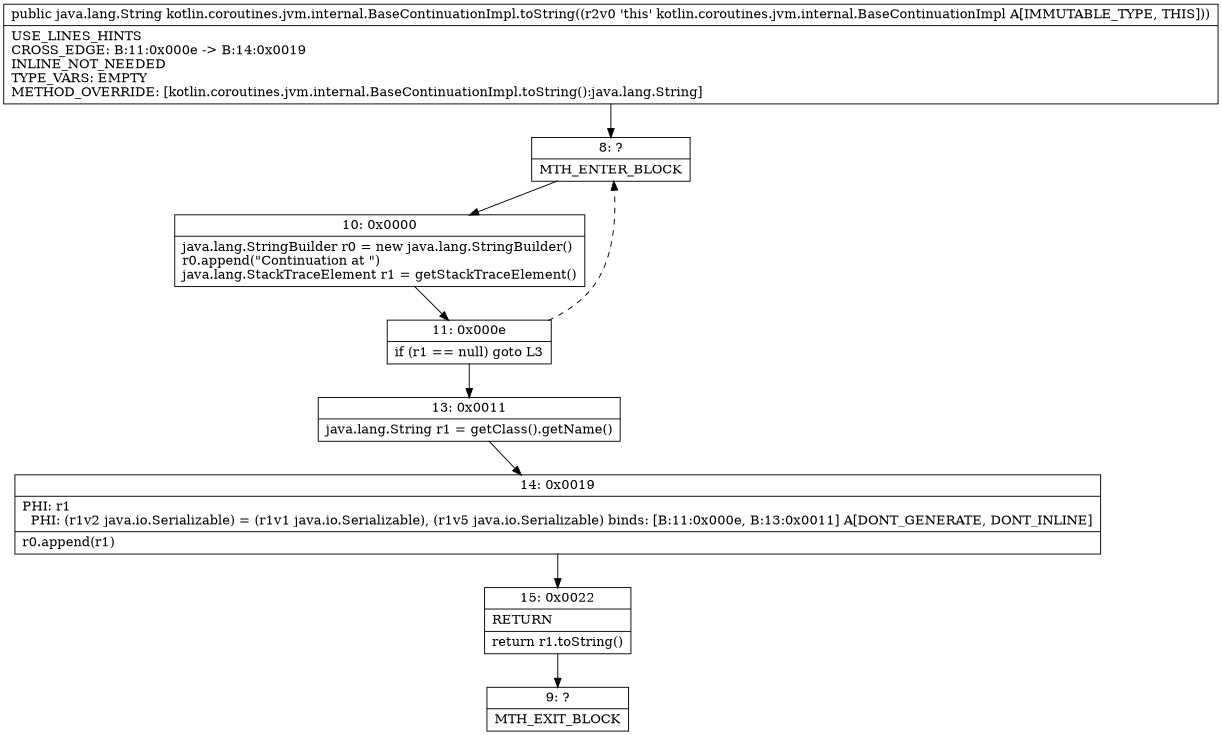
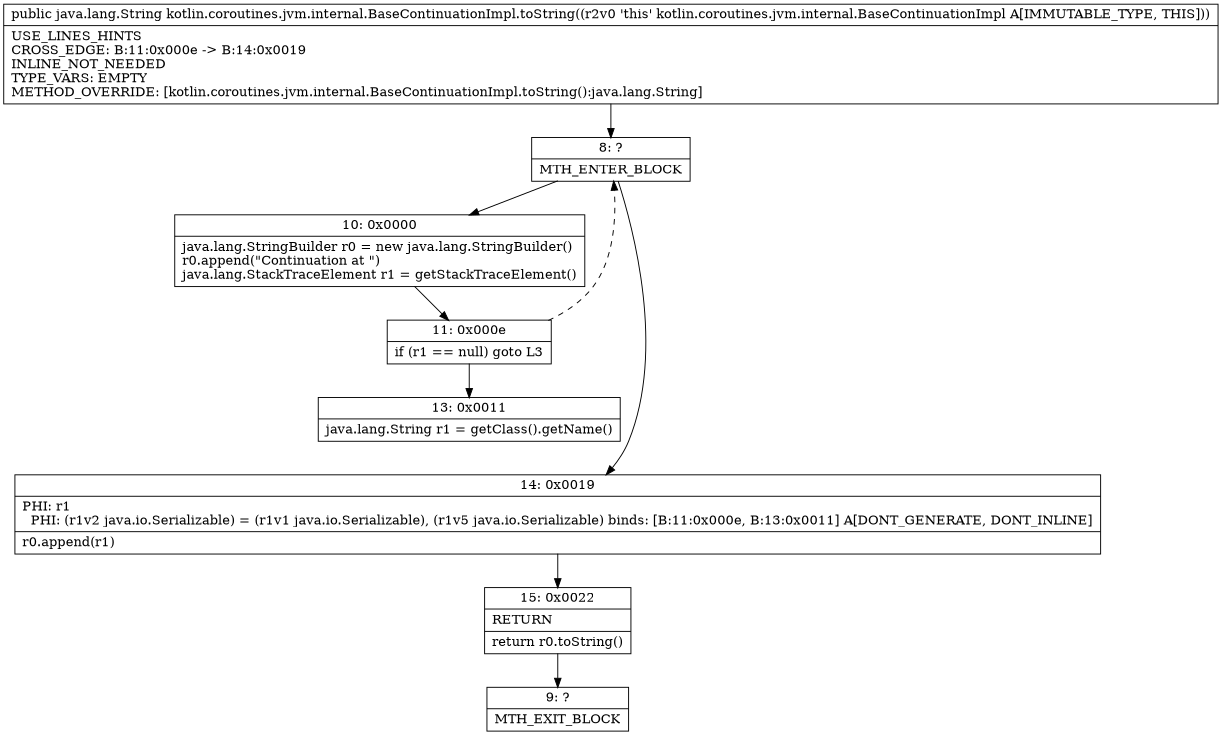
edge "13: 0x0011" -> "14: 0x0019": now "8: ?" -> "14: 0x0019"
node "15: 0x0022": text "return r1.toString()" -> "return r0.toString()"
